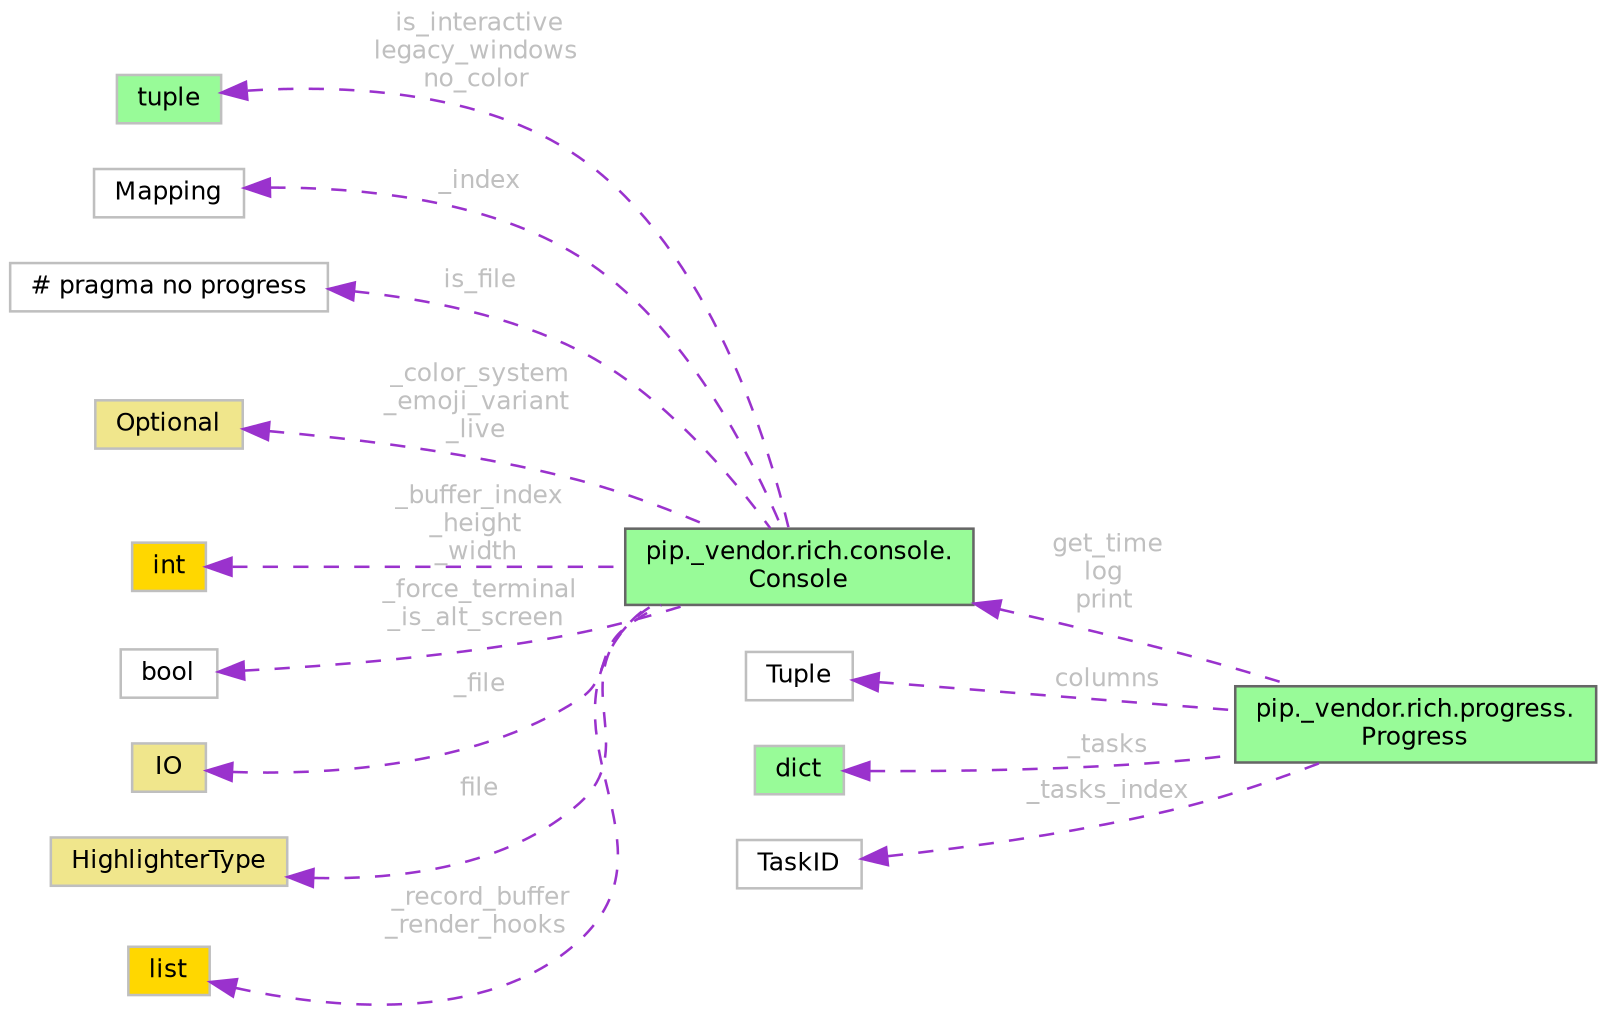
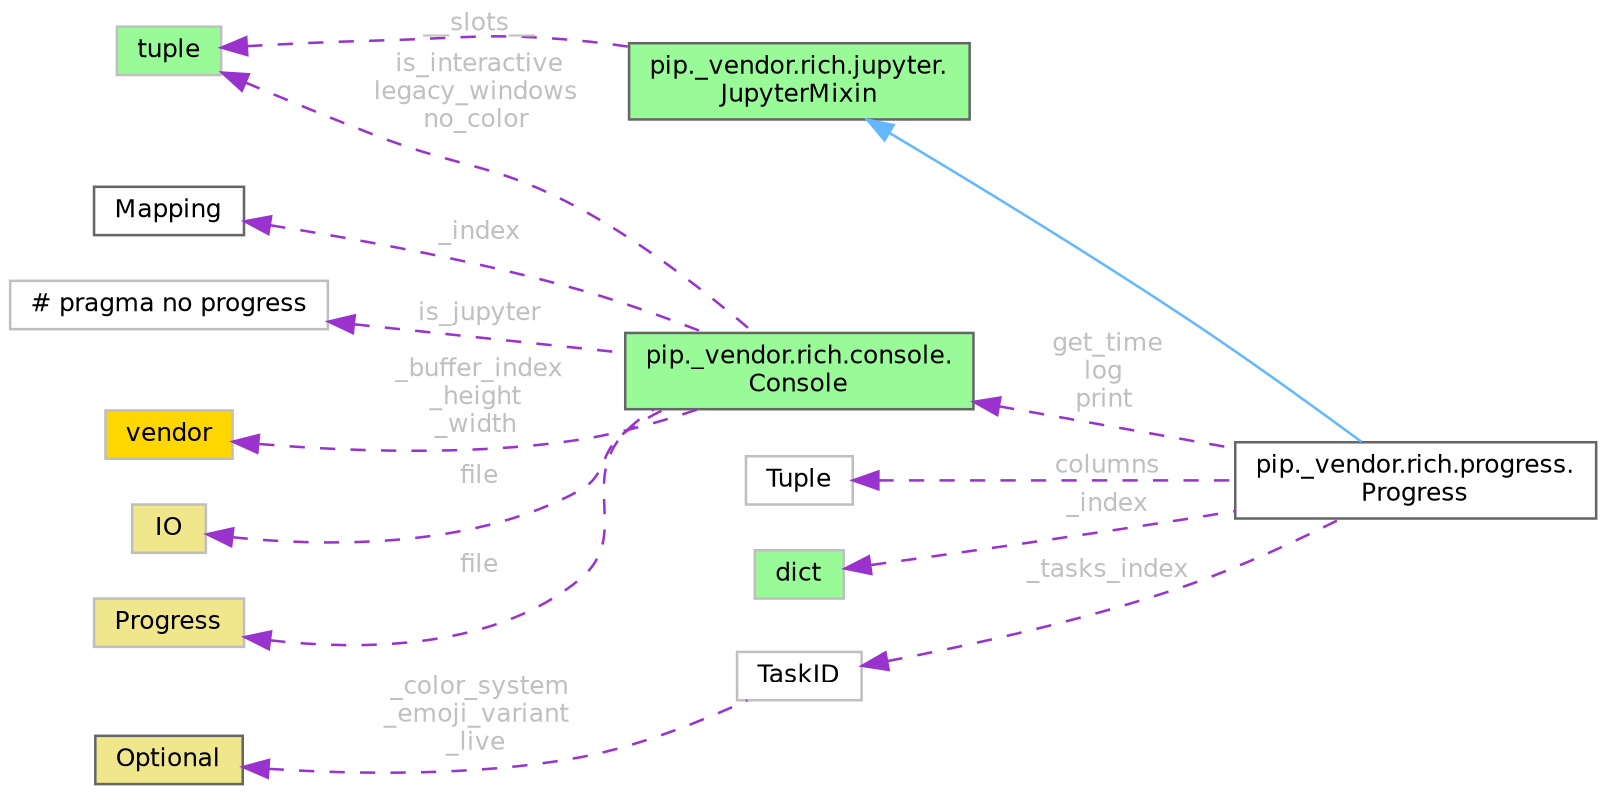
node "pip._vendor.rich.jupyter. JupyterMixin": added
node "Mapping": color grey75 -> gray40
edge "pip._vendor.rich.console. Console" -> "# pragma no progress": label " is_file" -> " is_jupyter"
node "Optional": color grey75 -> gray40
edge "pip._vendor.rich.console. Console" -> "Optional": now "TaskID" -> "Optional"
node "int": label "int" -> "vendor"
node "bool": removed
edge "pip._vendor.rich.console. Console" -> "IO": label " _file" -> " file"
node "pip._vendor.rich.progress. Progress": fillcolor palegreen -> white
edge "pip._vendor.rich.progress. Progress" -> "dict": label " _tasks" -> " _index"
node "HighlighterType": label "HighlighterType" -> "Progress"
node "list": removed
